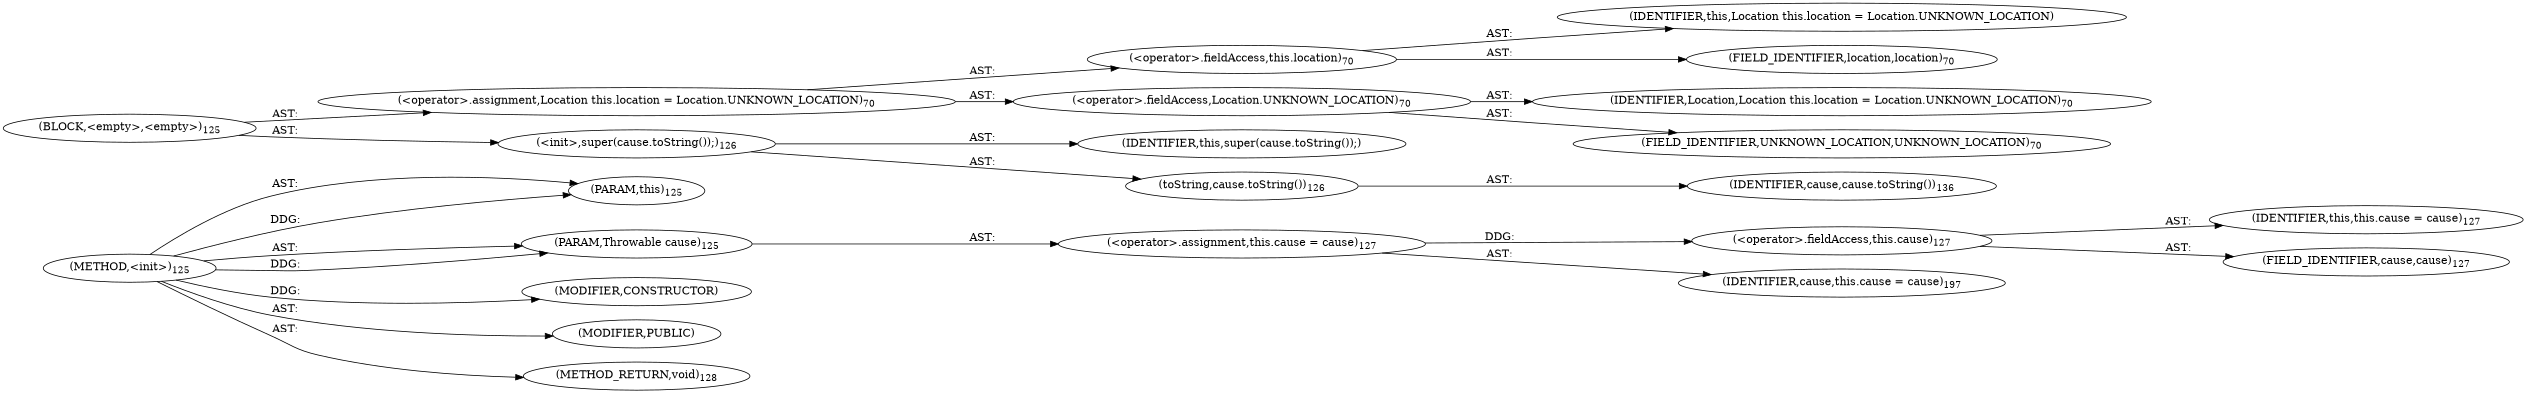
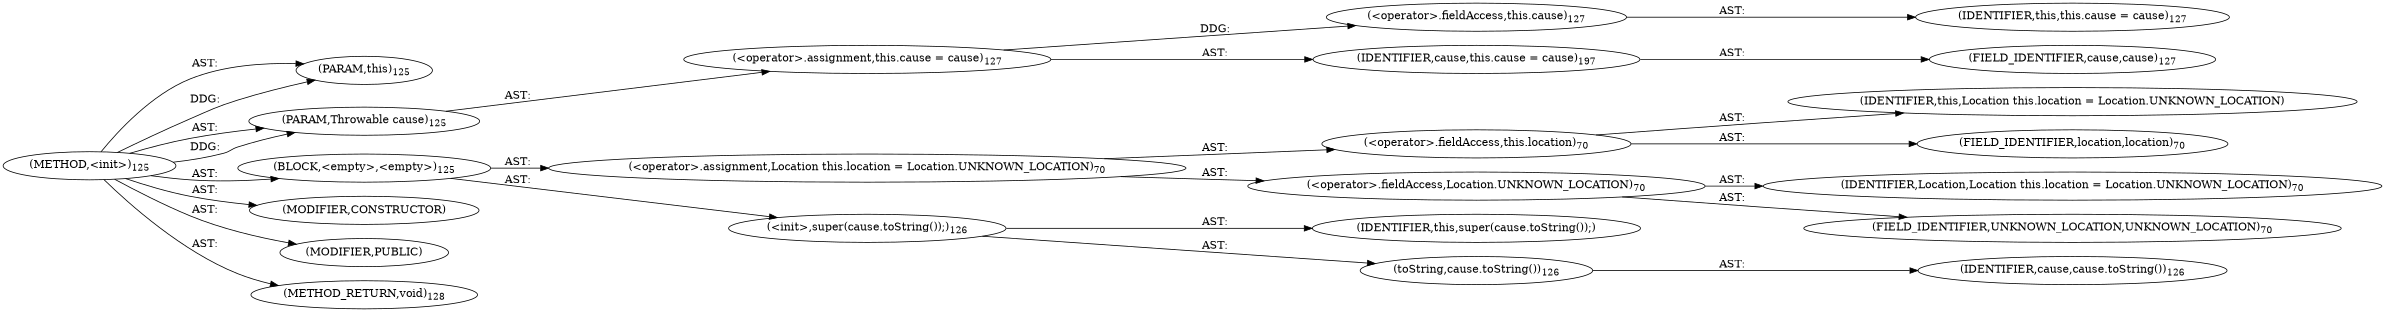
edge "(METHOD,<init>)" -> "(BLOCK,<empty>,<empty>)": added, label "AST:"
node "(IDENTIFIER,cause,cause.toString())": text "136" -> "126"
edge "(<operator>.fieldAccess,this.cause)" -> "(FIELD_IDENTIFIER,cause,cause)": now "(IDENTIFIER,cause,this.cause = cause)" -> "(FIELD_IDENTIFIER,cause,cause)"
edge "(METHOD,<init>)" -> "(MODIFIER,CONSTRUCTOR)": label "DDG: " -> "AST: "
